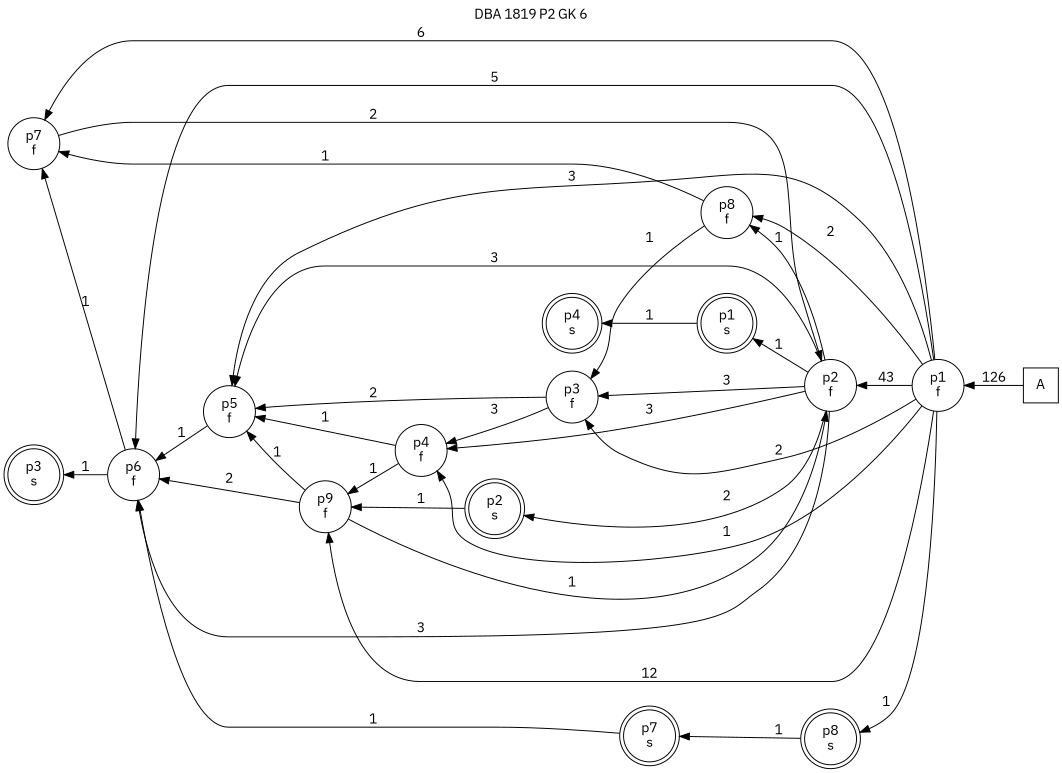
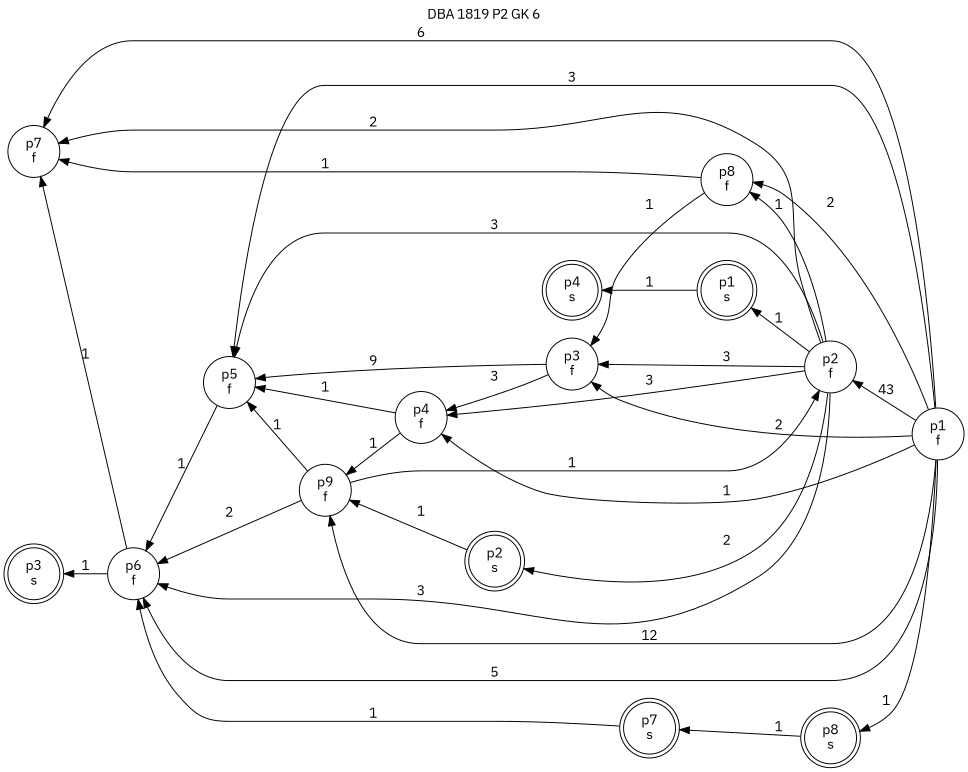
edge "p7 f" -> "p2 f": reversed
node "A": removed
edge "p3 f" -> "p5 f": label "2" -> "9"
